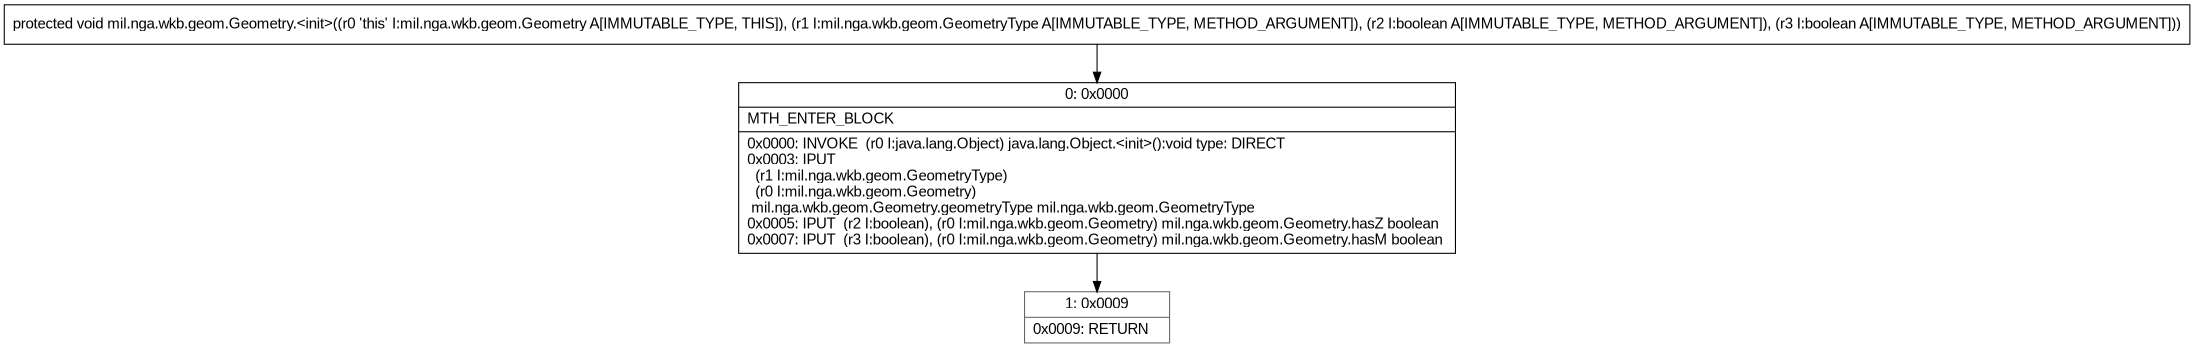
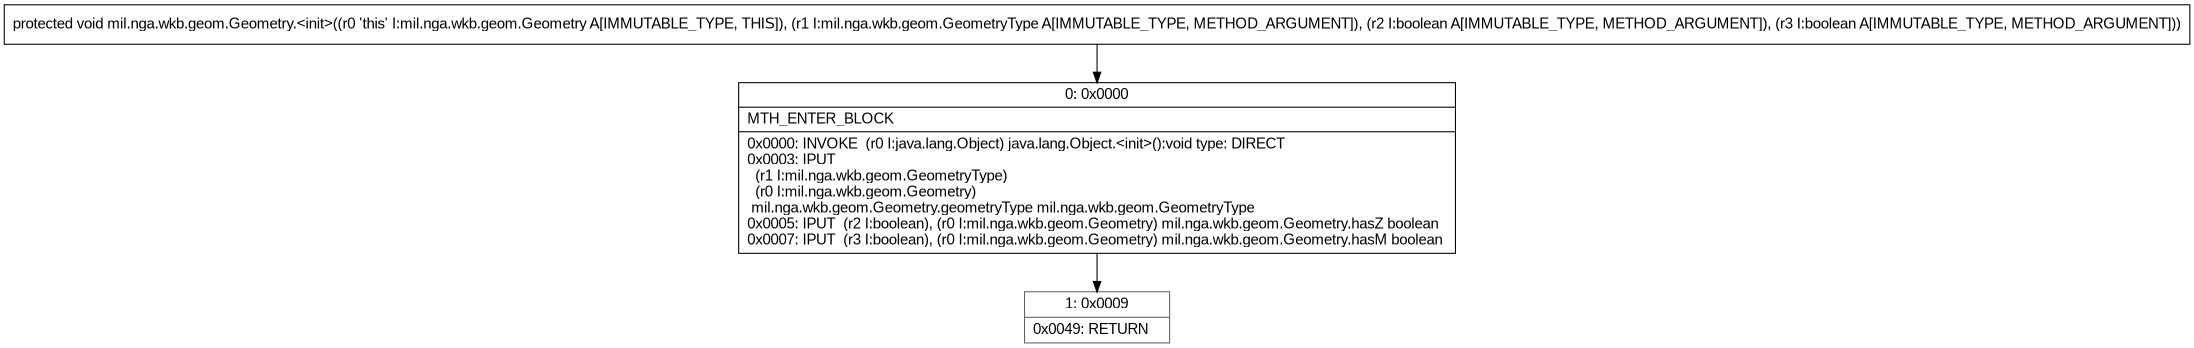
node "1: 0x0009": text "0x0009: RETURN" -> "0x0049: RETURN"
